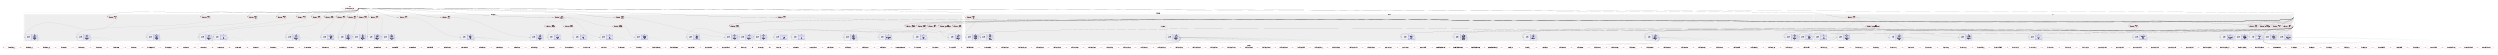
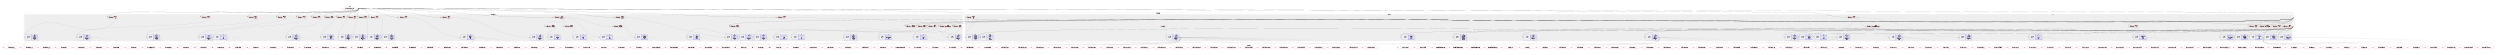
node "app-arch/xz-utils-5.2.3": removed
